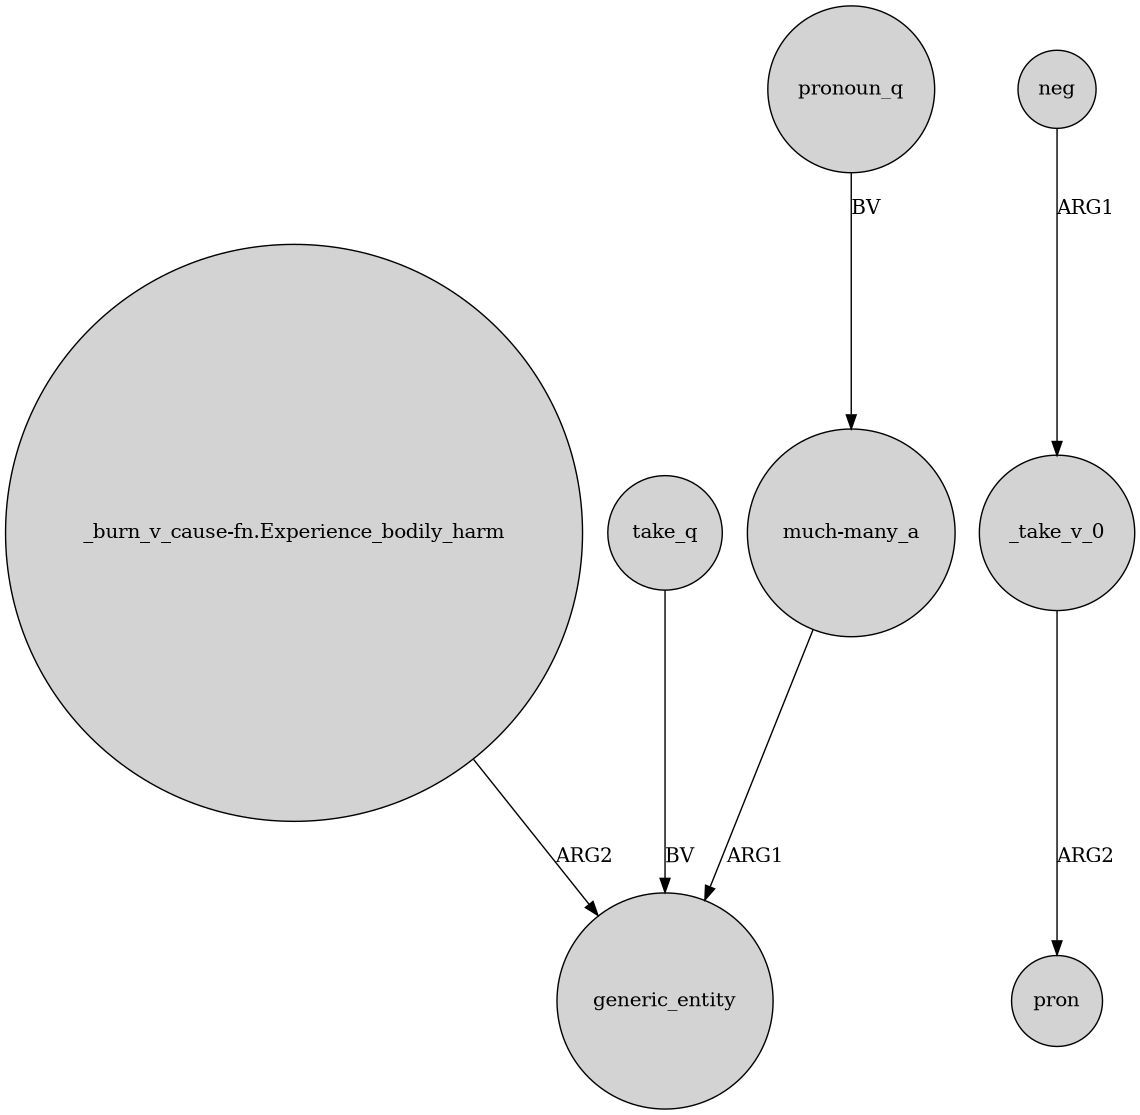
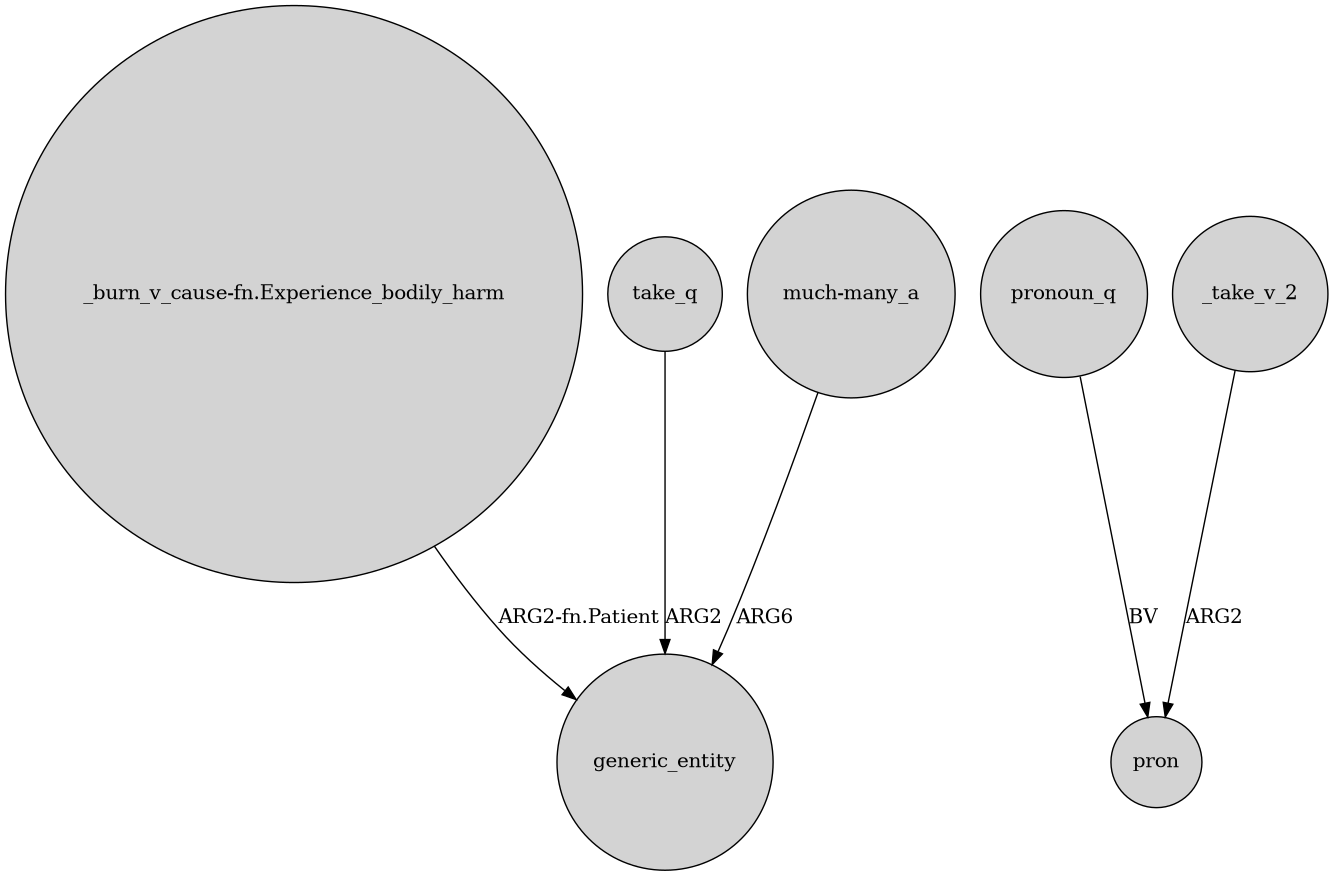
node "neg": removed
edge "pronoun_q" -> "much-many_a": now "pronoun_q" -> "pron"
node "_take_v_0": label "_take_v_0" -> "_take_v_2"
edge "_burn_v_cause-fn.Experience_bodily_harm" -> "generic_entity": label "ARG2" -> "ARG2-fn.Patient"
edge "take_q" -> "generic_entity": label "BV" -> "ARG2"
edge "much-many_a" -> "generic_entity": label "ARG1" -> "ARG6"
